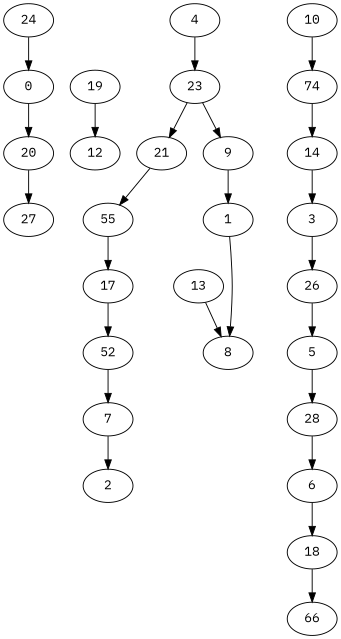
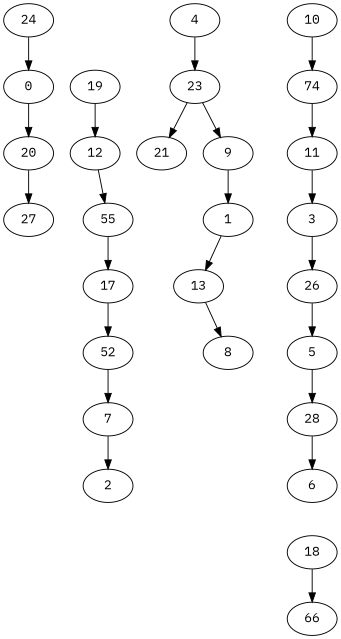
node "14": label "14" -> "11"
edge "21" -> "55": now "12" -> "55"
edge "1" -> "8": now "1" -> "13"
edge "6" -> "18": removed
